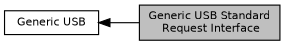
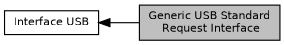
node "Generic USB": label "Generic USB" -> "Interface USB"
